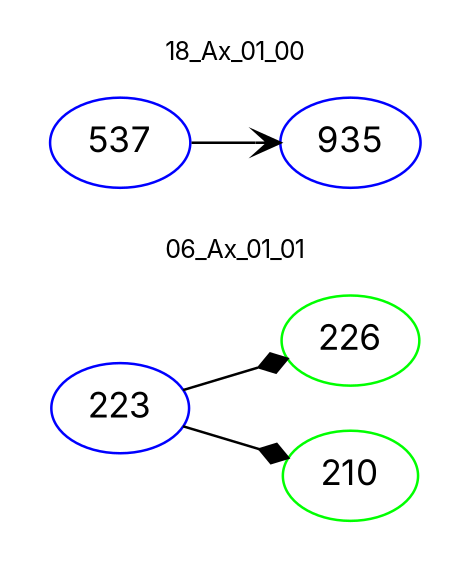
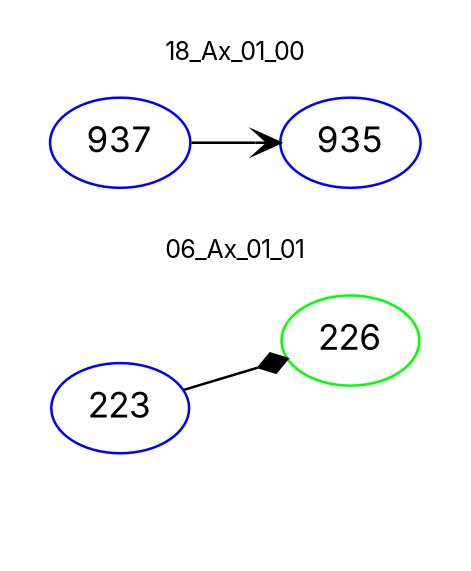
node "537": label "537" -> "937"
node "210": removed
